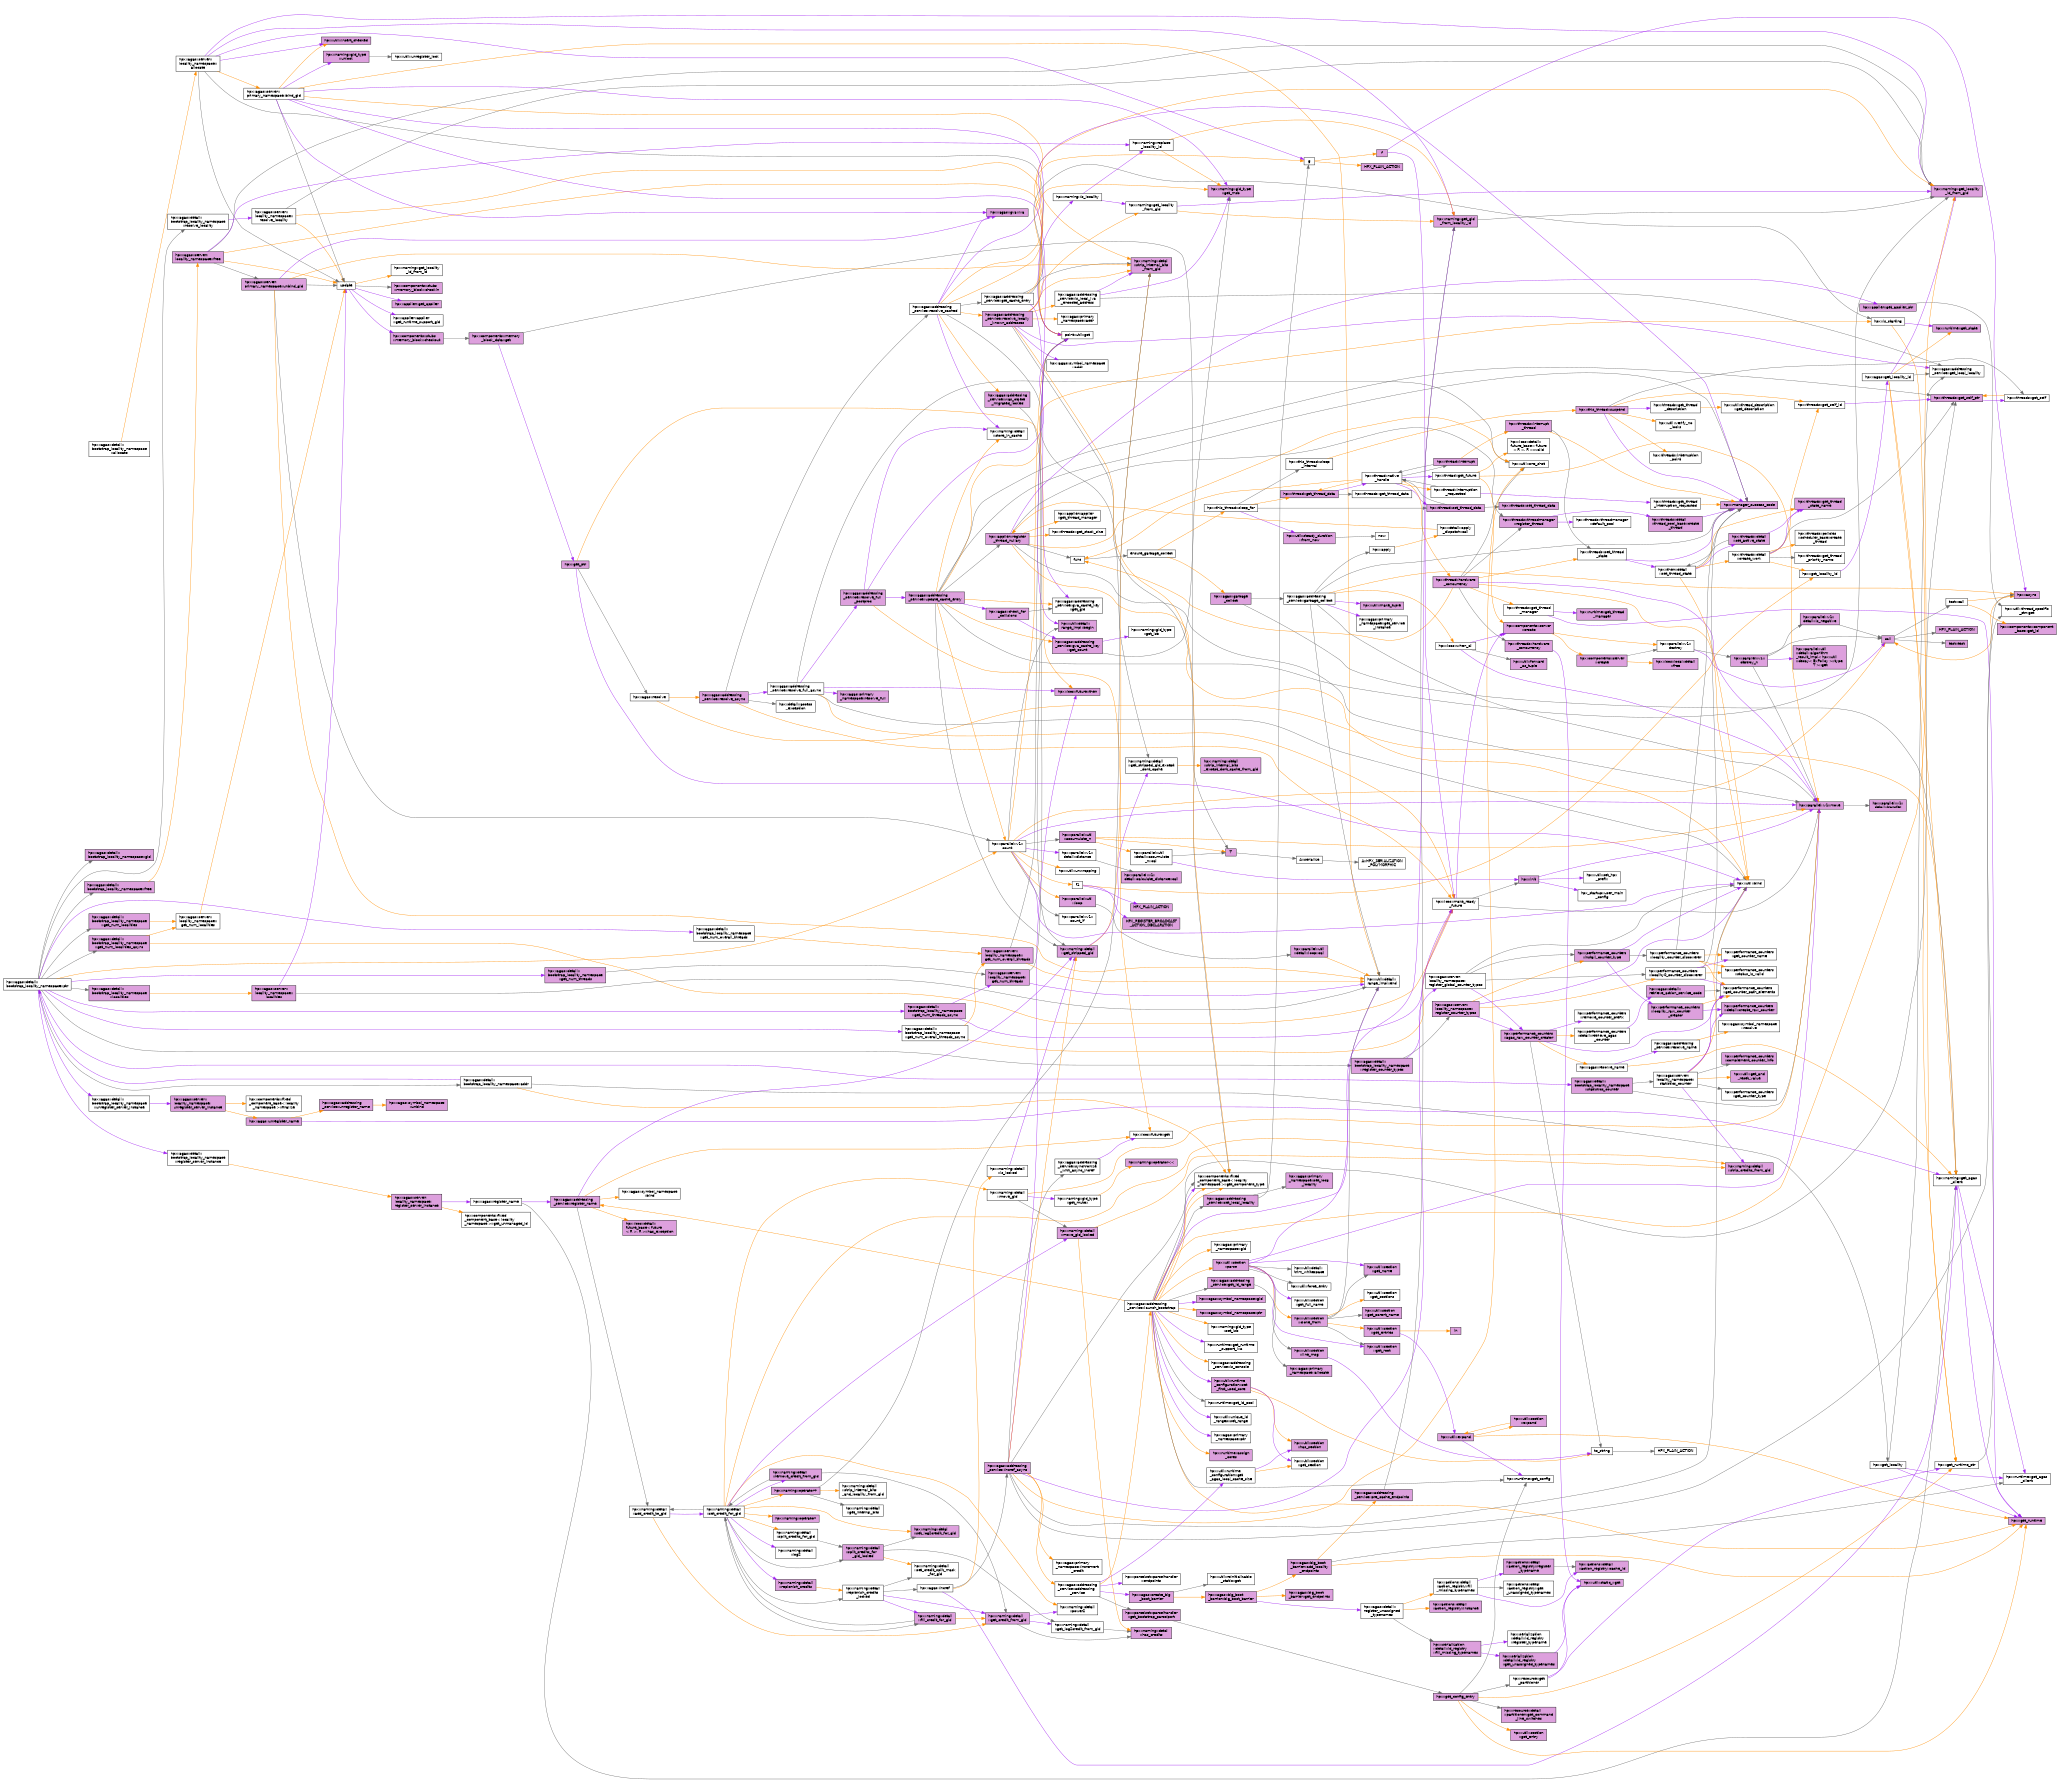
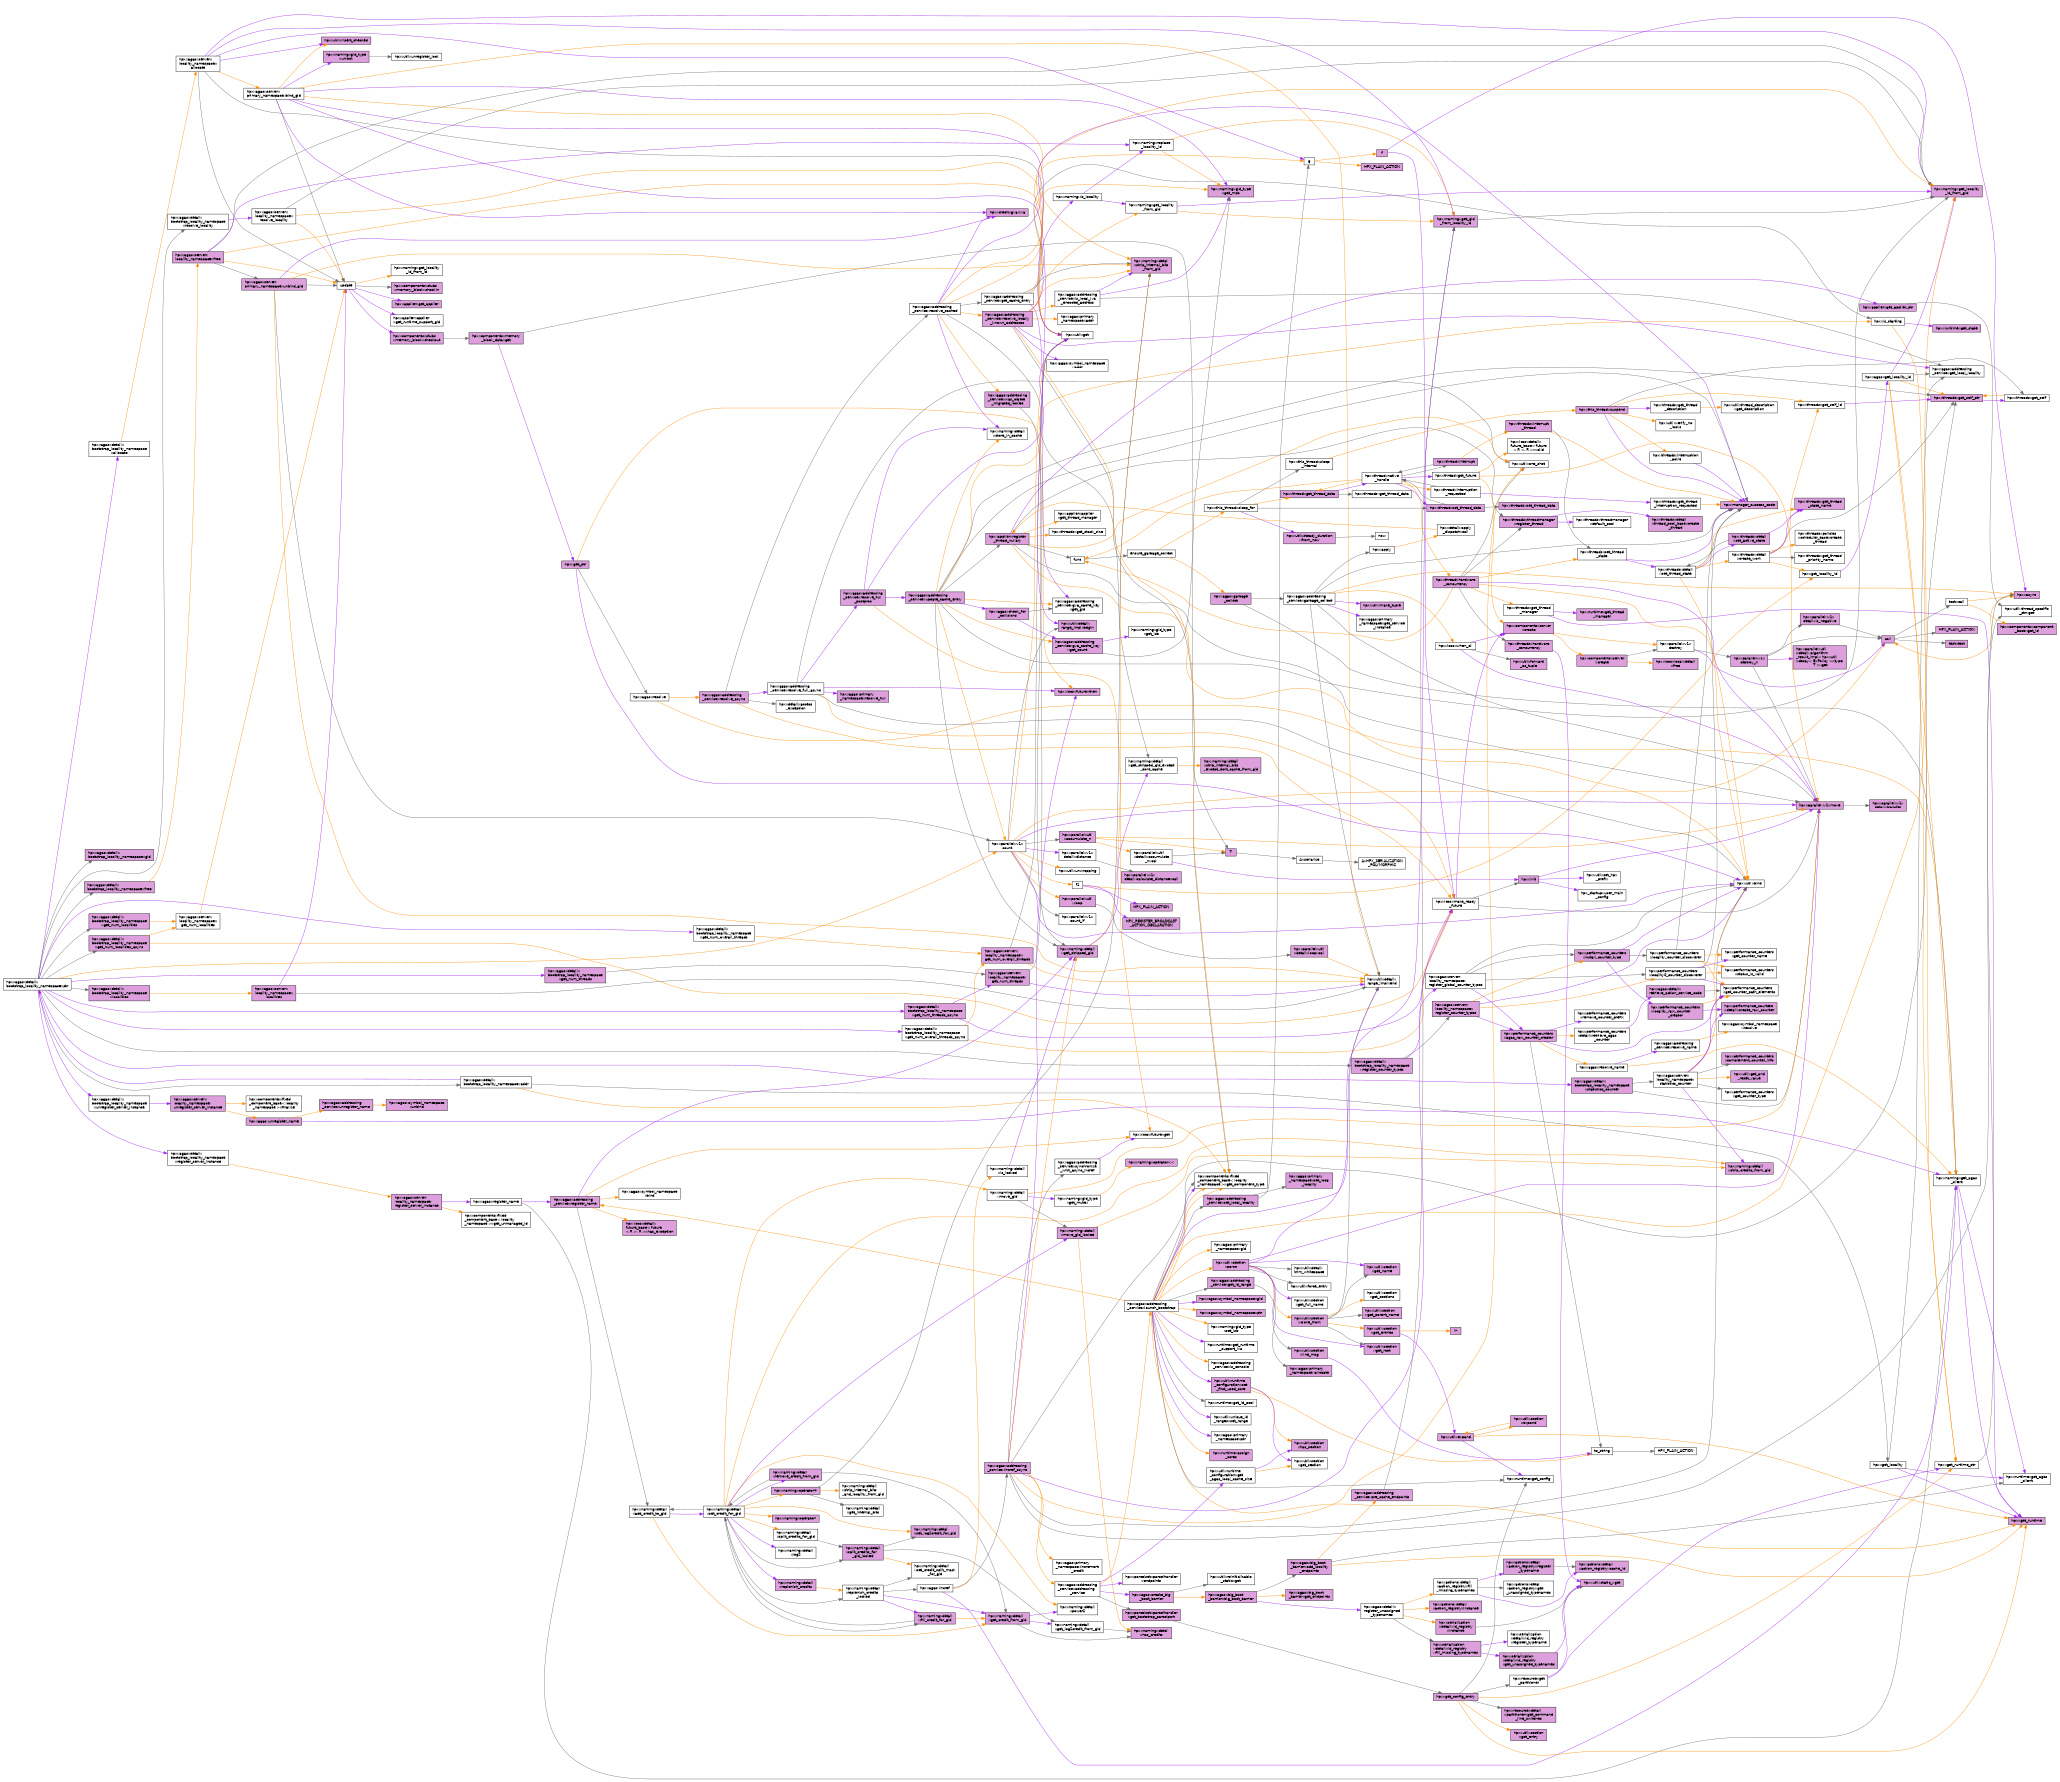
node "hpx::agas::gva::lva": label "hpx::agas::gva::lva" -> "hpx::credit::gva::lva"
node "point::util::get": label "point::util::get" -> "hpx::util::get"
edge "hpx::agas::get_locality_id" -> "hpx::runtime::get_state": now "hpx::agas::get_locality_id" -> "hpx::threads::get_self_ptr"
edge "hpx::threads::detail ::thread_pool_base::create _thread" -> "hpx::manager_success_code": now "hpx::threads::interruption _point" -> "hpx::manager_success_code"
node "hpx::then::detail ::set_thread_state": label "hpx::then::detail ::set_thread_state" -> "hpx::threads::detail ::set_thread_state"
edge "hpx::agas::detail:: bootstrap_locality_namespace::ptr" -> "hpx::agas::detail:: bootstrap_locality_namespace ::allocate": added
edge "hpx::agas::big_boot _barrier::big_boot_barrier" -> "hpx::agas::big_boot _barrier::add_locality _endpoints": color darkorange -> gray40
node "hpx::serialization ::detail::id_registry ::instance": added
